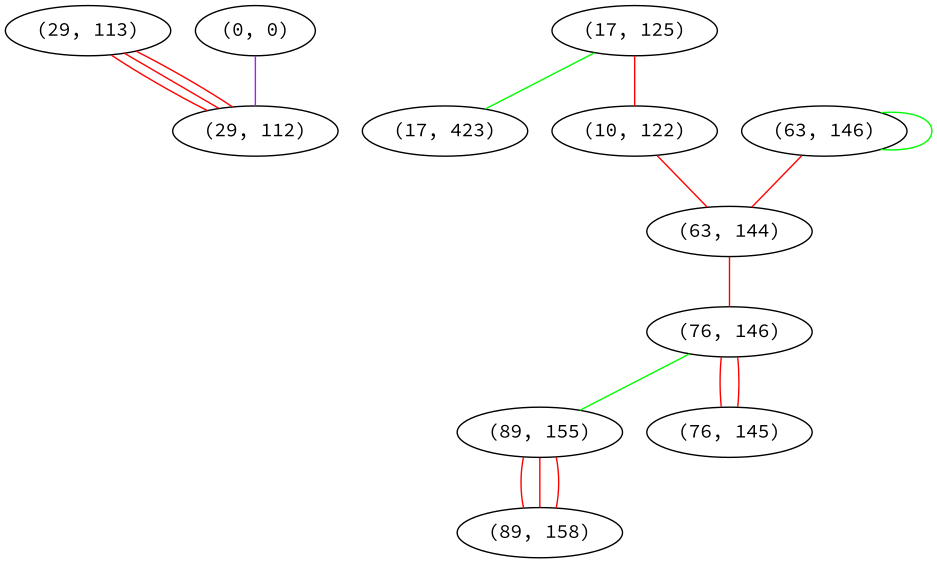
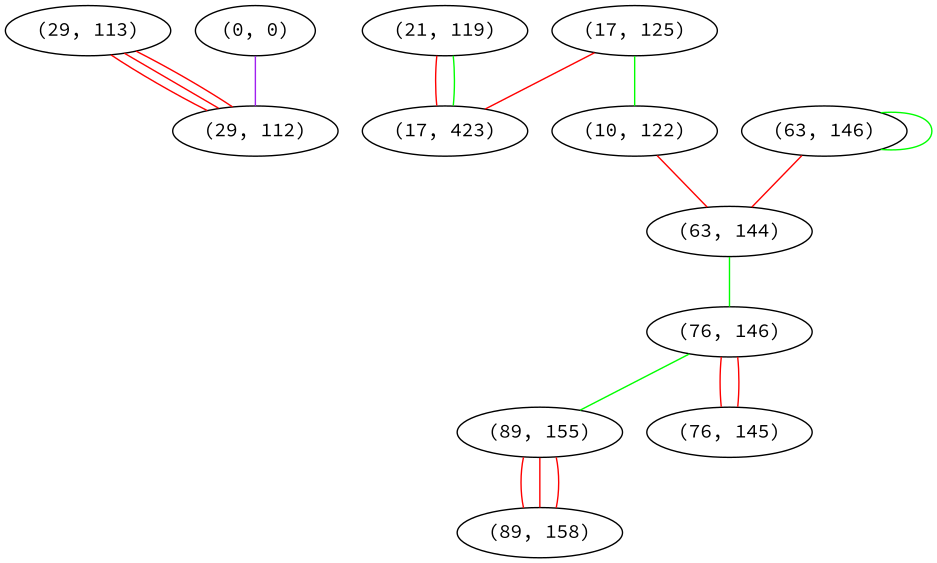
node "(21, 119)": added
edge "(17, 125)" -- "(17, 423)": color green -> red
edge "(17, 125)" -- "(10, 122)": color red -> green
edge "(63, 144)" -- "(76, 146)": color red -> green
